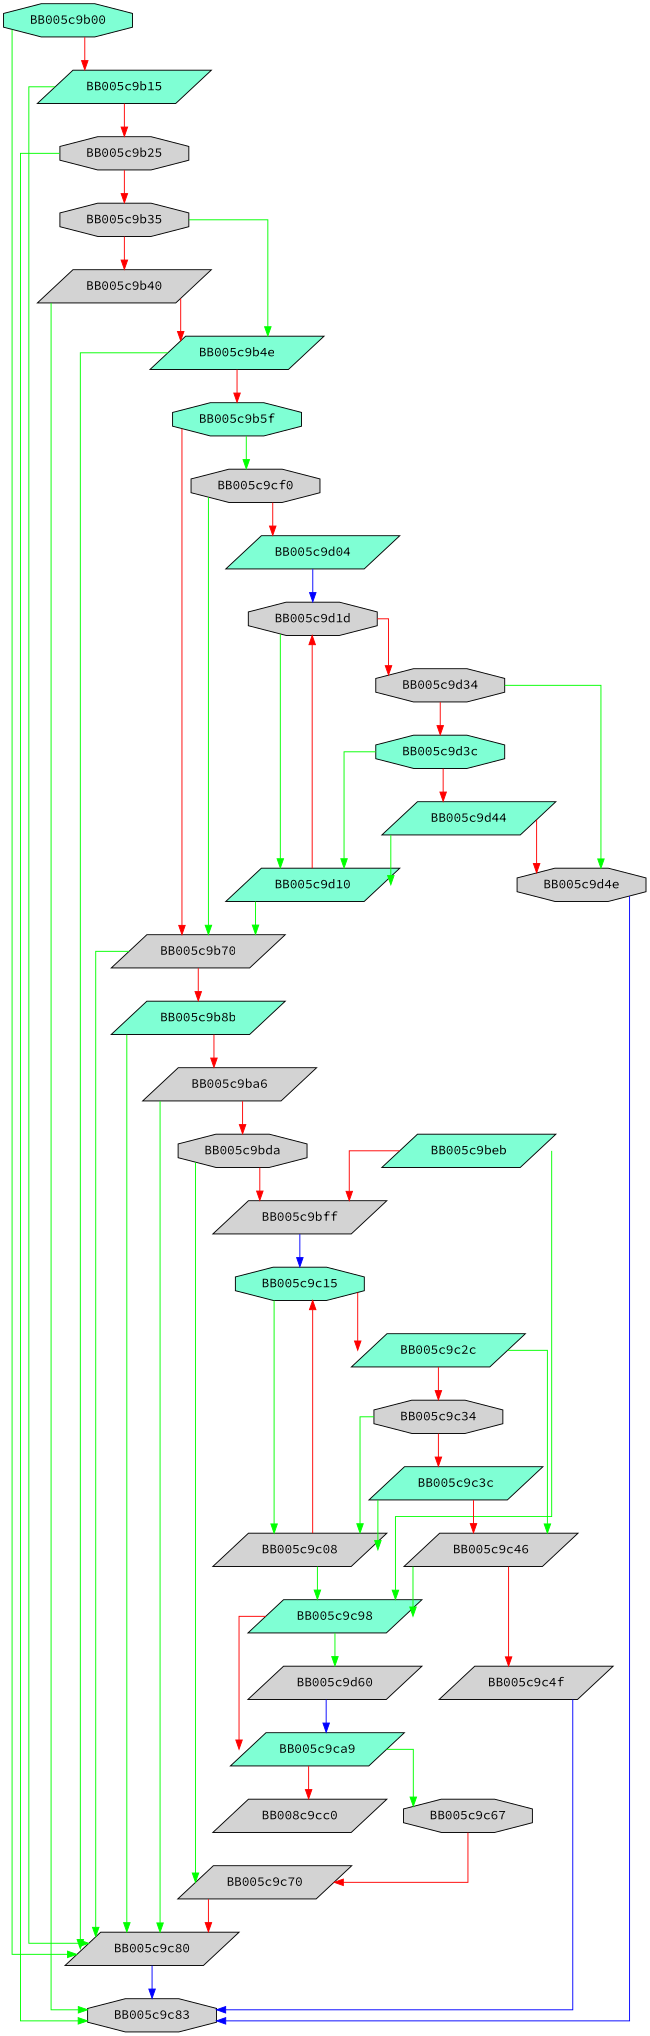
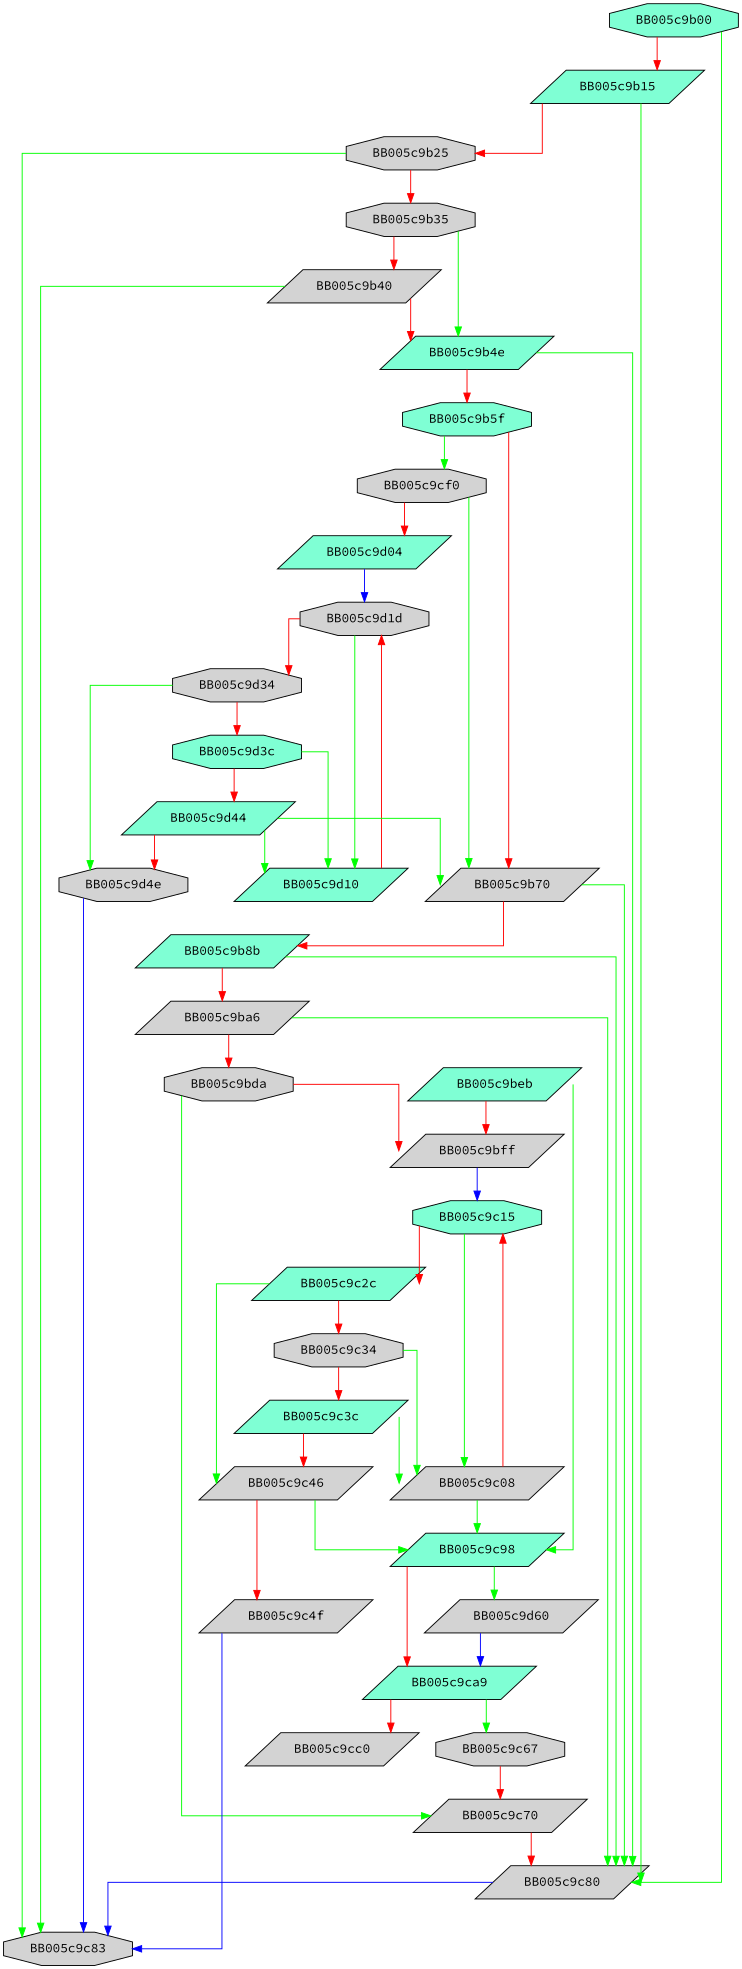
edge "BB005c9d10" -> "BB005c9b70": now "BB005c9d44" -> "BB005c9b70"
node "BB008c9cc0": label "BB008c9cc0" -> "BB005c9cc0"
